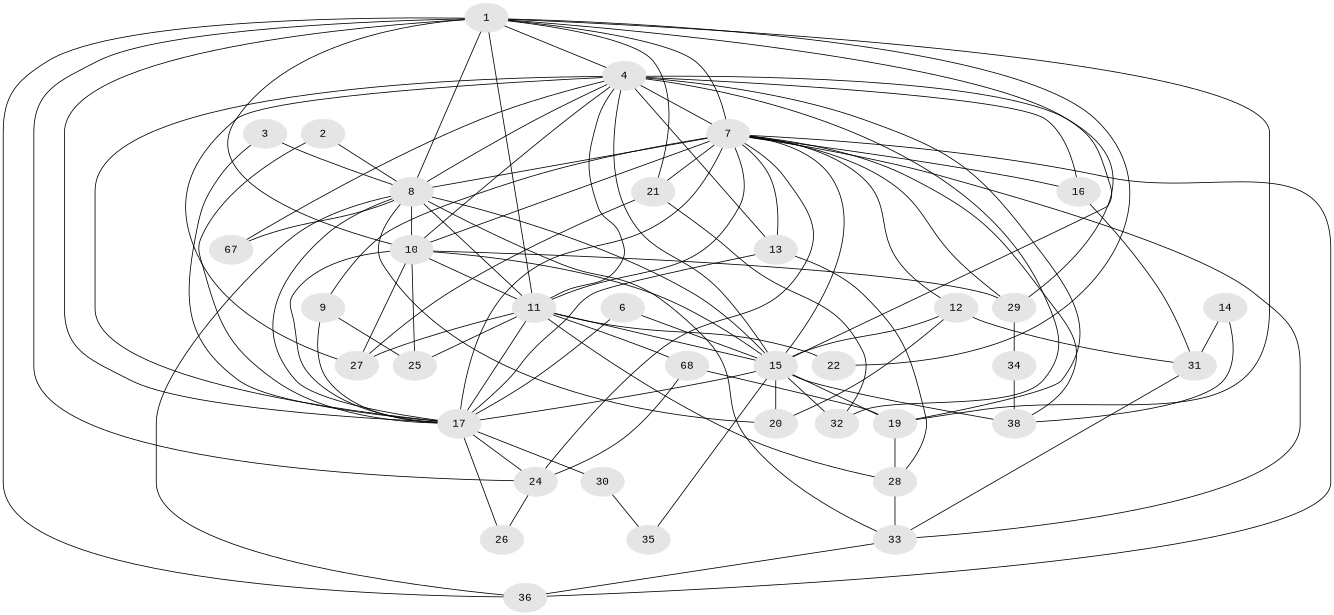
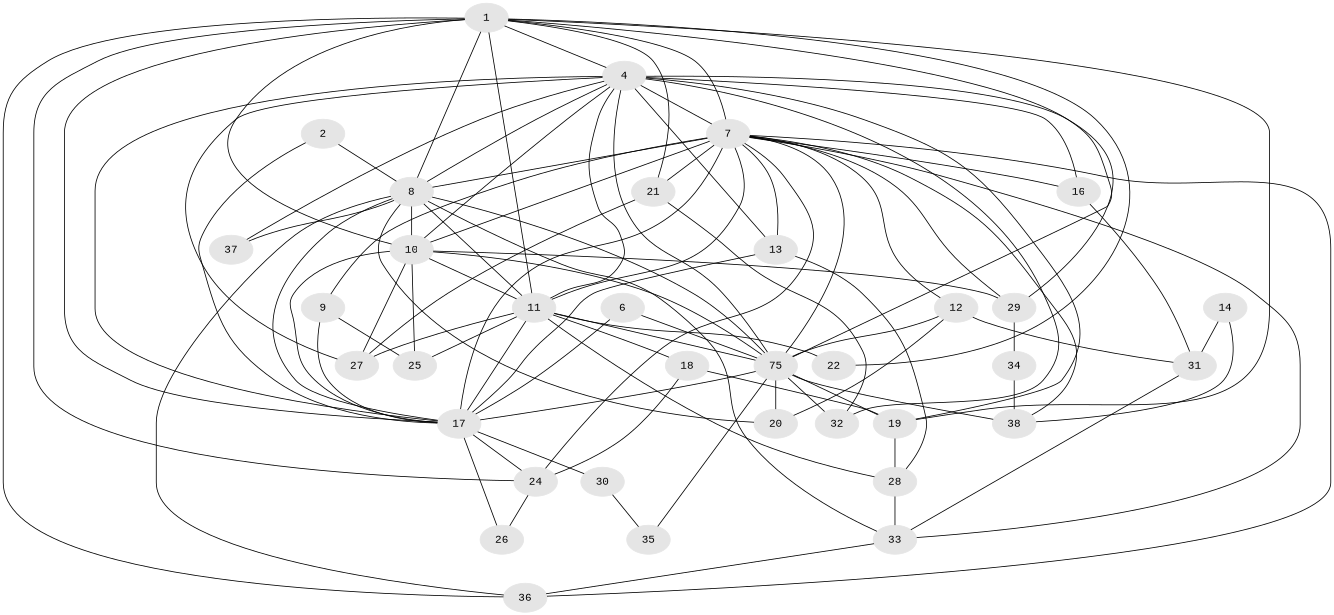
node "3": removed
node "67": label "67" -> "37"
node "68": label "68" -> "18"
node "15": label "15" -> "75"
